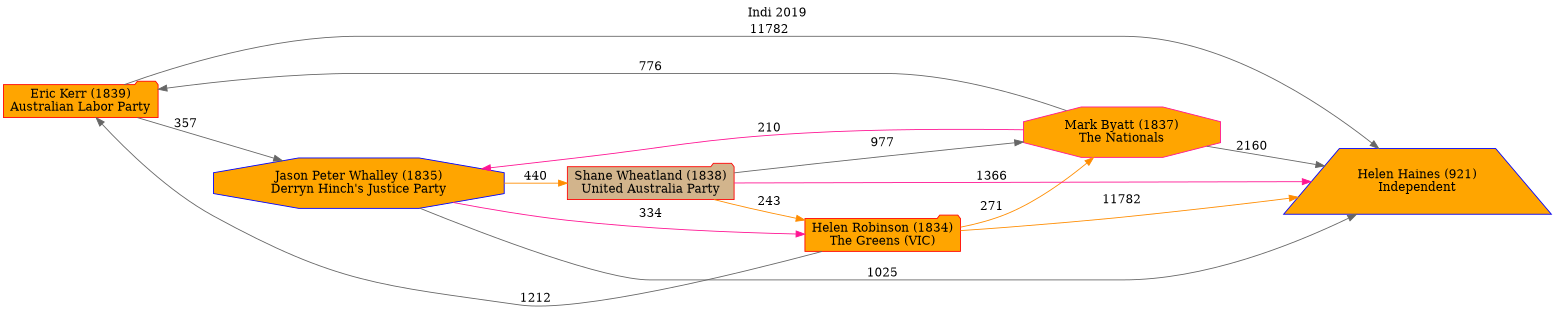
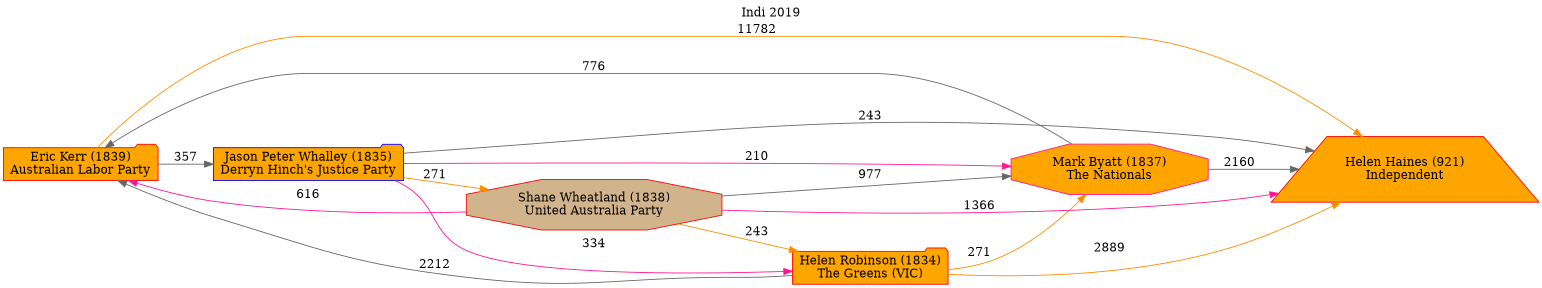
edge "Eric Kerr (1839) Australian Labor Party" -> "Helen Haines (921) Independent": color gray40 -> darkorange
edge "Mark Byatt (1837) The Nationals" -> "Jason Peter Whalley (1835) Derryn Hinch's Justice Party": reversed
edge "Jason Peter Whalley (1835) Derryn Hinch's Justice Party" -> "Shane Wheatland (1838) United Australia Party": label "440" -> "271"
node "Helen Haines (921) Independent": color blue -> red
node "Jason Peter Whalley (1835) Derryn Hinch's Justice Party": shape octagon -> folder
node "Shane Wheatland (1838) United Australia Party": shape folder -> octagon
edge "Helen Robinson (1834) The Greens (VIC)" -> "Helen Haines (921) Independent": label "11782" -> "2889"
edge "Shane Wheatland (1838) United Australia Party" -> "Eric Kerr (1839) Australian Labor Party": added, label "616"
edge "Jason Peter Whalley (1835) Derryn Hinch's Justice Party" -> "Helen Haines (921) Independent": label "1025" -> "243"
edge "Helen Robinson (1834) The Greens (VIC)" -> "Eric Kerr (1839) Australian Labor Party": label "1212" -> "2212"
